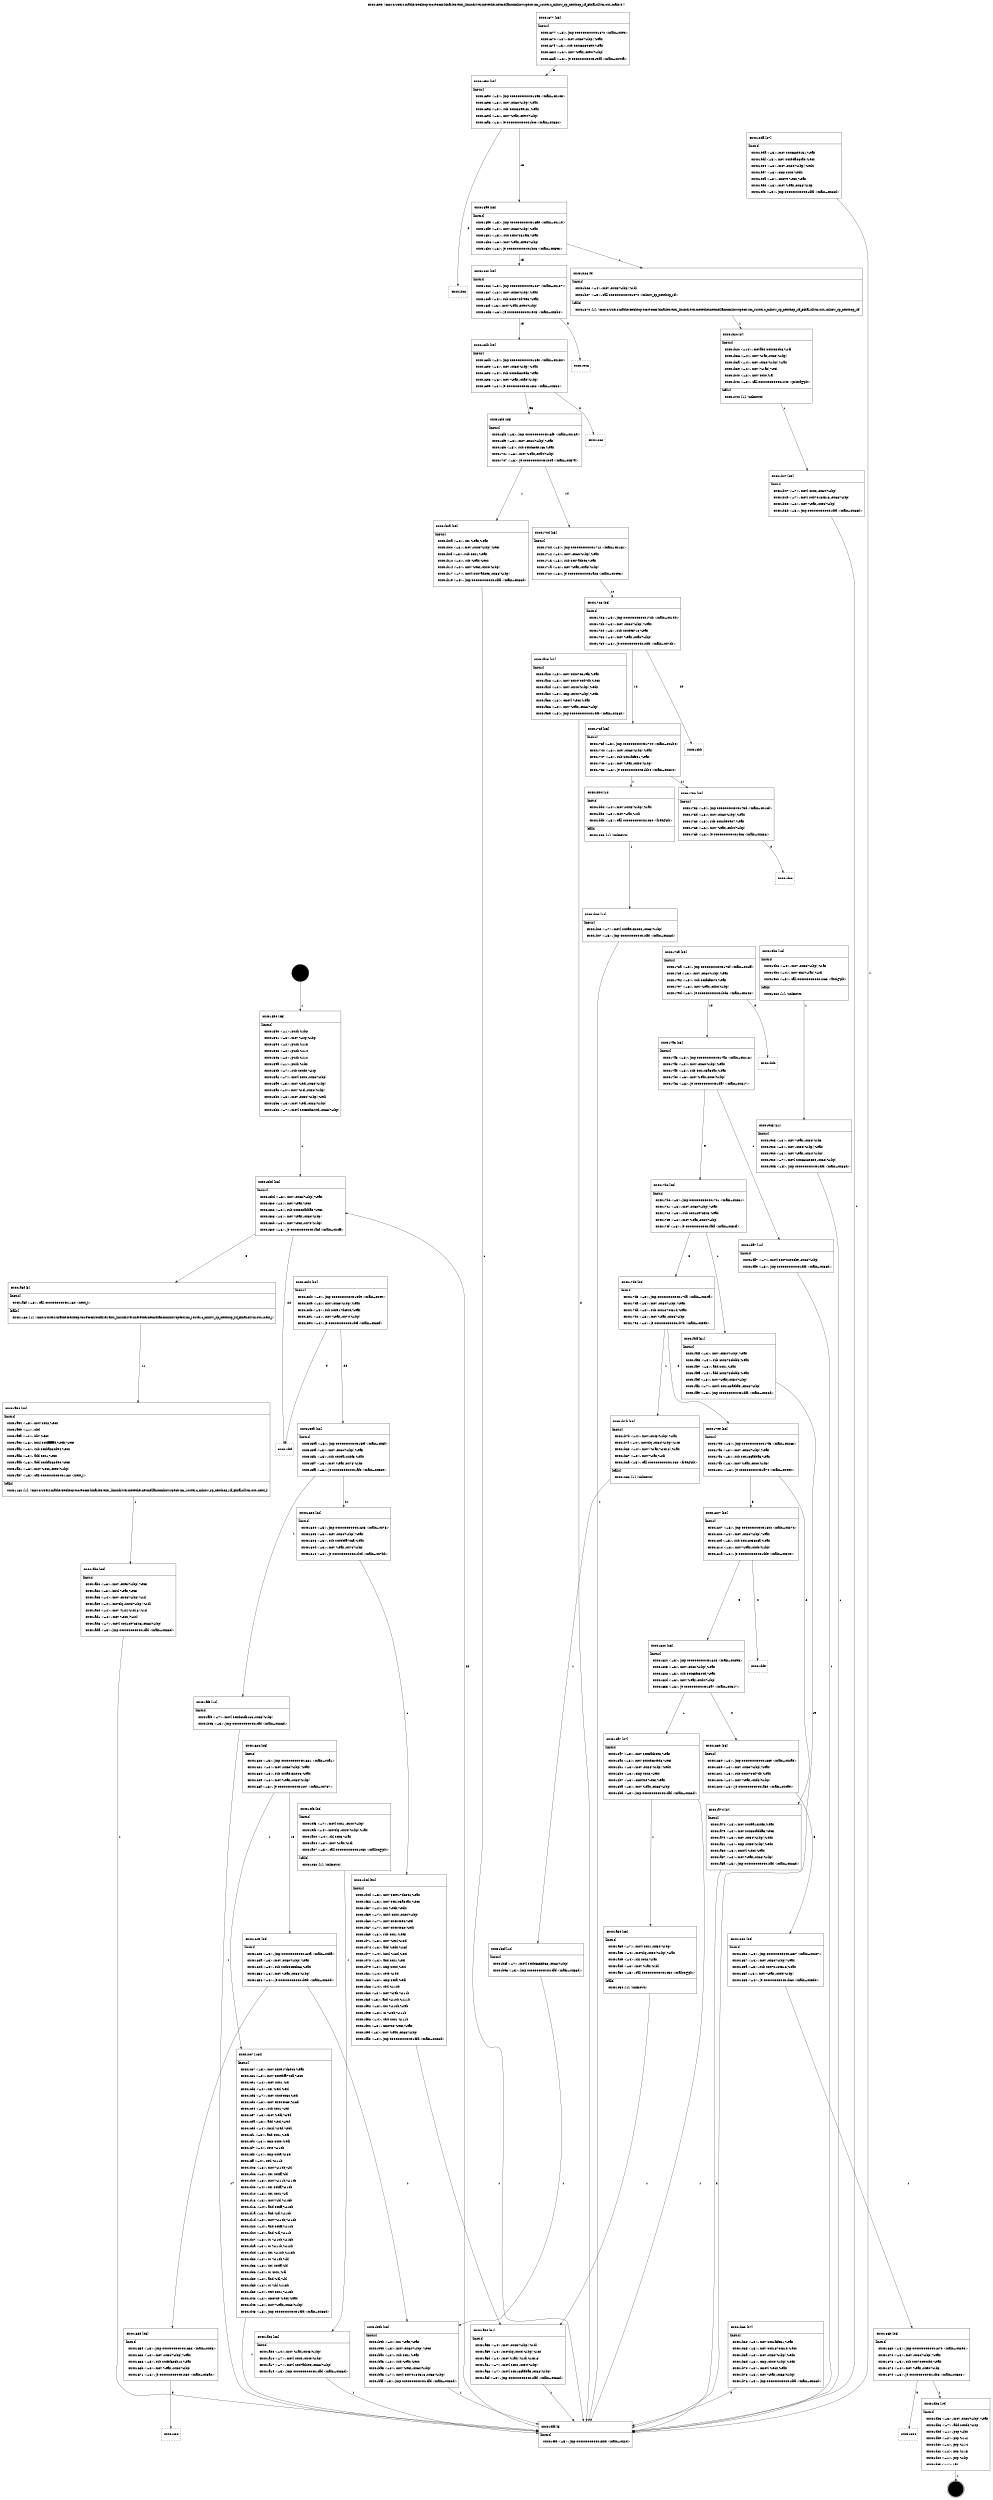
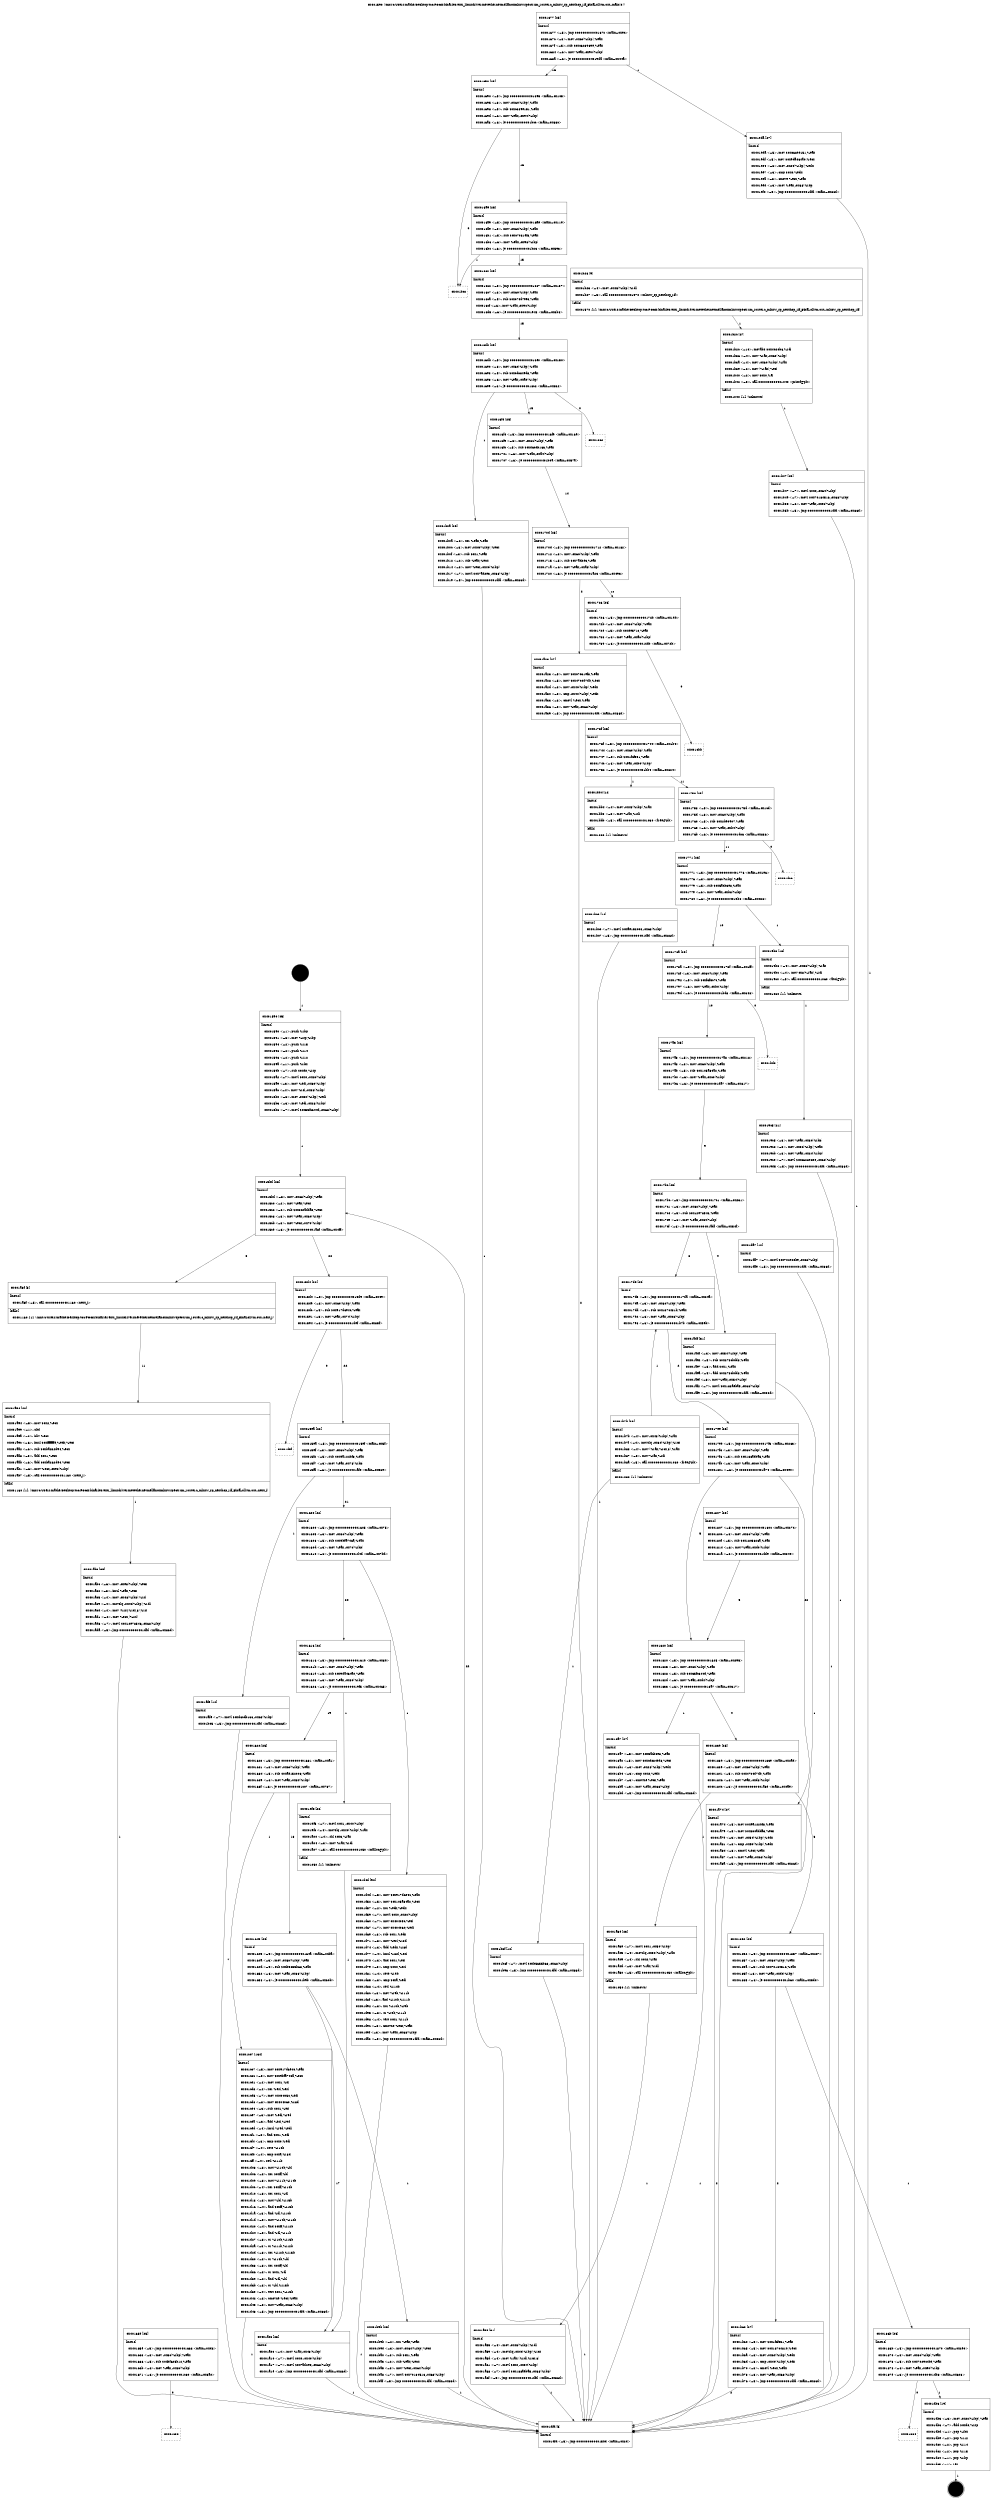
edge "0x401677 [25]" -> "0x401690 [25]": label " 8" -> " 16"
edge "0x401677 [25]" -> "0x4019da [27]": added, label "1"
edge "0x4016a9 [25]" -> "0x401b23 [9]": now "0x4016a9 [25]" -> "0x401bcc"
node "0x401948": removed
edge "0x4016db [25]" -> "0x4016f4 [25]": label " 95" -> " 15"
edge "0x4016f4 [25]" -> "0x401b0a [25]": now "0x4016db [25]" -> "0x401b0a [25]"
edge "0x40170d [25]" -> "0x401a23 [27]": added, label "2"
edge "0x401726 [25]" -> "0x40173f [25]": removed, label "12"
edge "0x401726 [25]" -> "0x401cbb": label " 20" -> " 0"
edge "0x401bb4 [12]" -> "0x401bc0 [12]": removed, label "1"
node "0x401771 [25]": added
edge "0x4017a3 [25]" -> "0x401da7 [12]": removed, label "1"
edge "0x4017bc [25]" -> "0x401adf [31]": label " 1" -> " 4"
edge "0x4015bd [23]" -> "0x401def": now "0x4015bd [23]" -> "0x4015d4 [22]"
edge "0x4017d5 [25]" -> "0x401b7b [20]": reversed
edge "0x4017ee [25]" -> "0x401807 [25]": now "0x4017ee [25]" -> "0x401820 [25]"
edge "0x4017ee [25]" -> "0x401a74 [27]": label " 2" -> " 22"
node "0x401616 [22]": added
node "0x401dde": removed
edge "0x401adf [31]" -> "0x401dfd [5]": label " 19" -> " 1"
edge "0x4018a7 [27]" -> "0x401a3e [23]": now "0x401839 [25]" -> "0x401a3e [23]"
edge "0x401afe [12]" -> "0x401dfd [5]": label " 1" -> " 7"
edge "0x401645 [25]" -> "0x40165e [25]": now "0x401645 [25]" -> "0x401a0c [23]"
edge "0x401852 [25]" -> "0x401b60 [27]": added, label "2"
edge "0x401b8f [12]" -> "0x401b9b [25]": now "0x401b8f [12]" -> "0x401dfd [5]"
edge "0x401d4d [90]" -> "0x401a55 [31]": now "0x401d4d [90]" -> "0x401dfd [5]"
